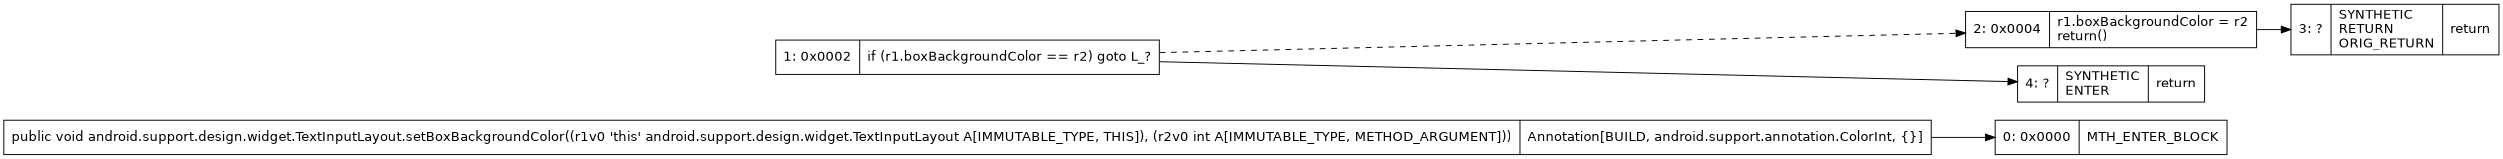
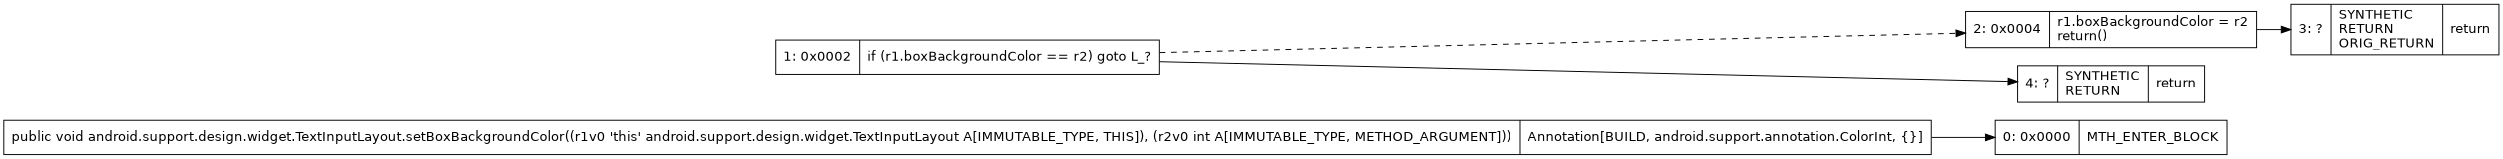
node "4: ?": text "ENTER" -> "RETURN"
